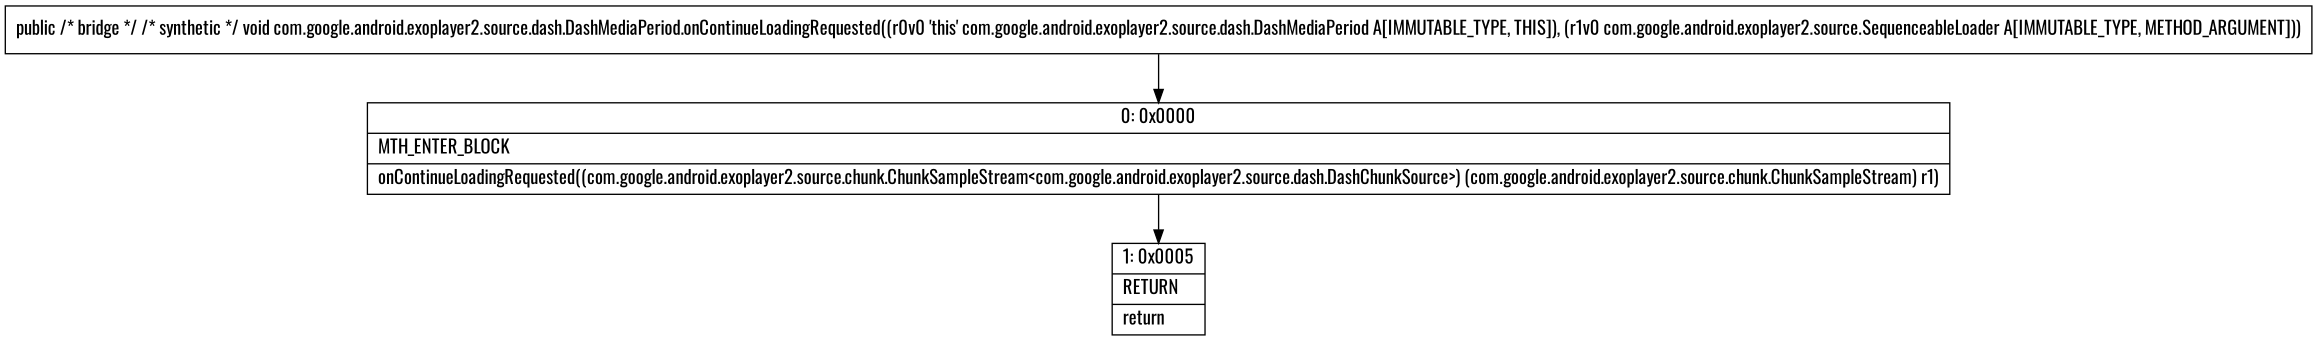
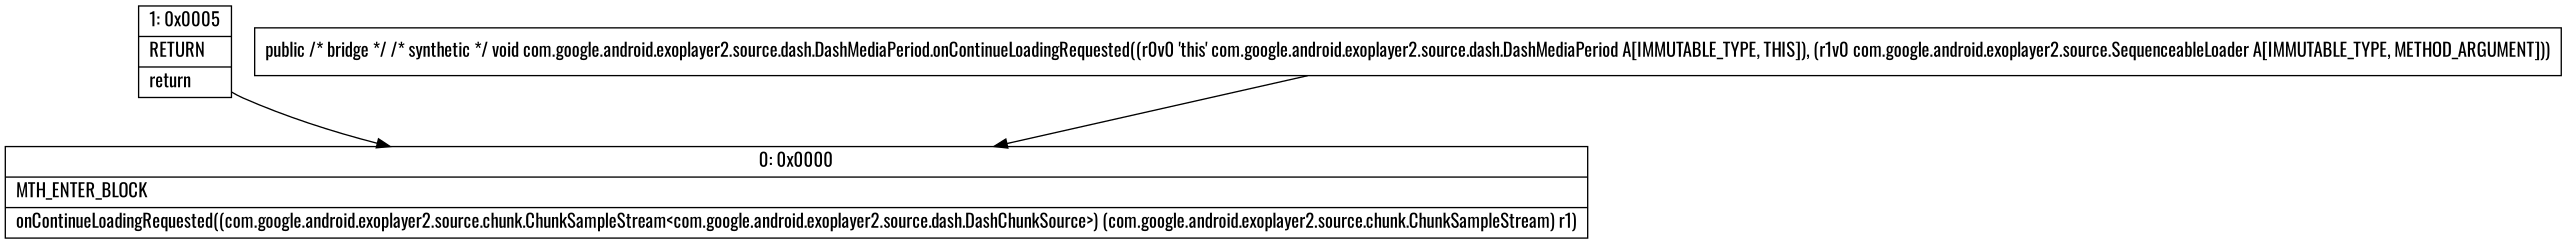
edge "0: 0x0000" -> "1: 0x0005": reversed
